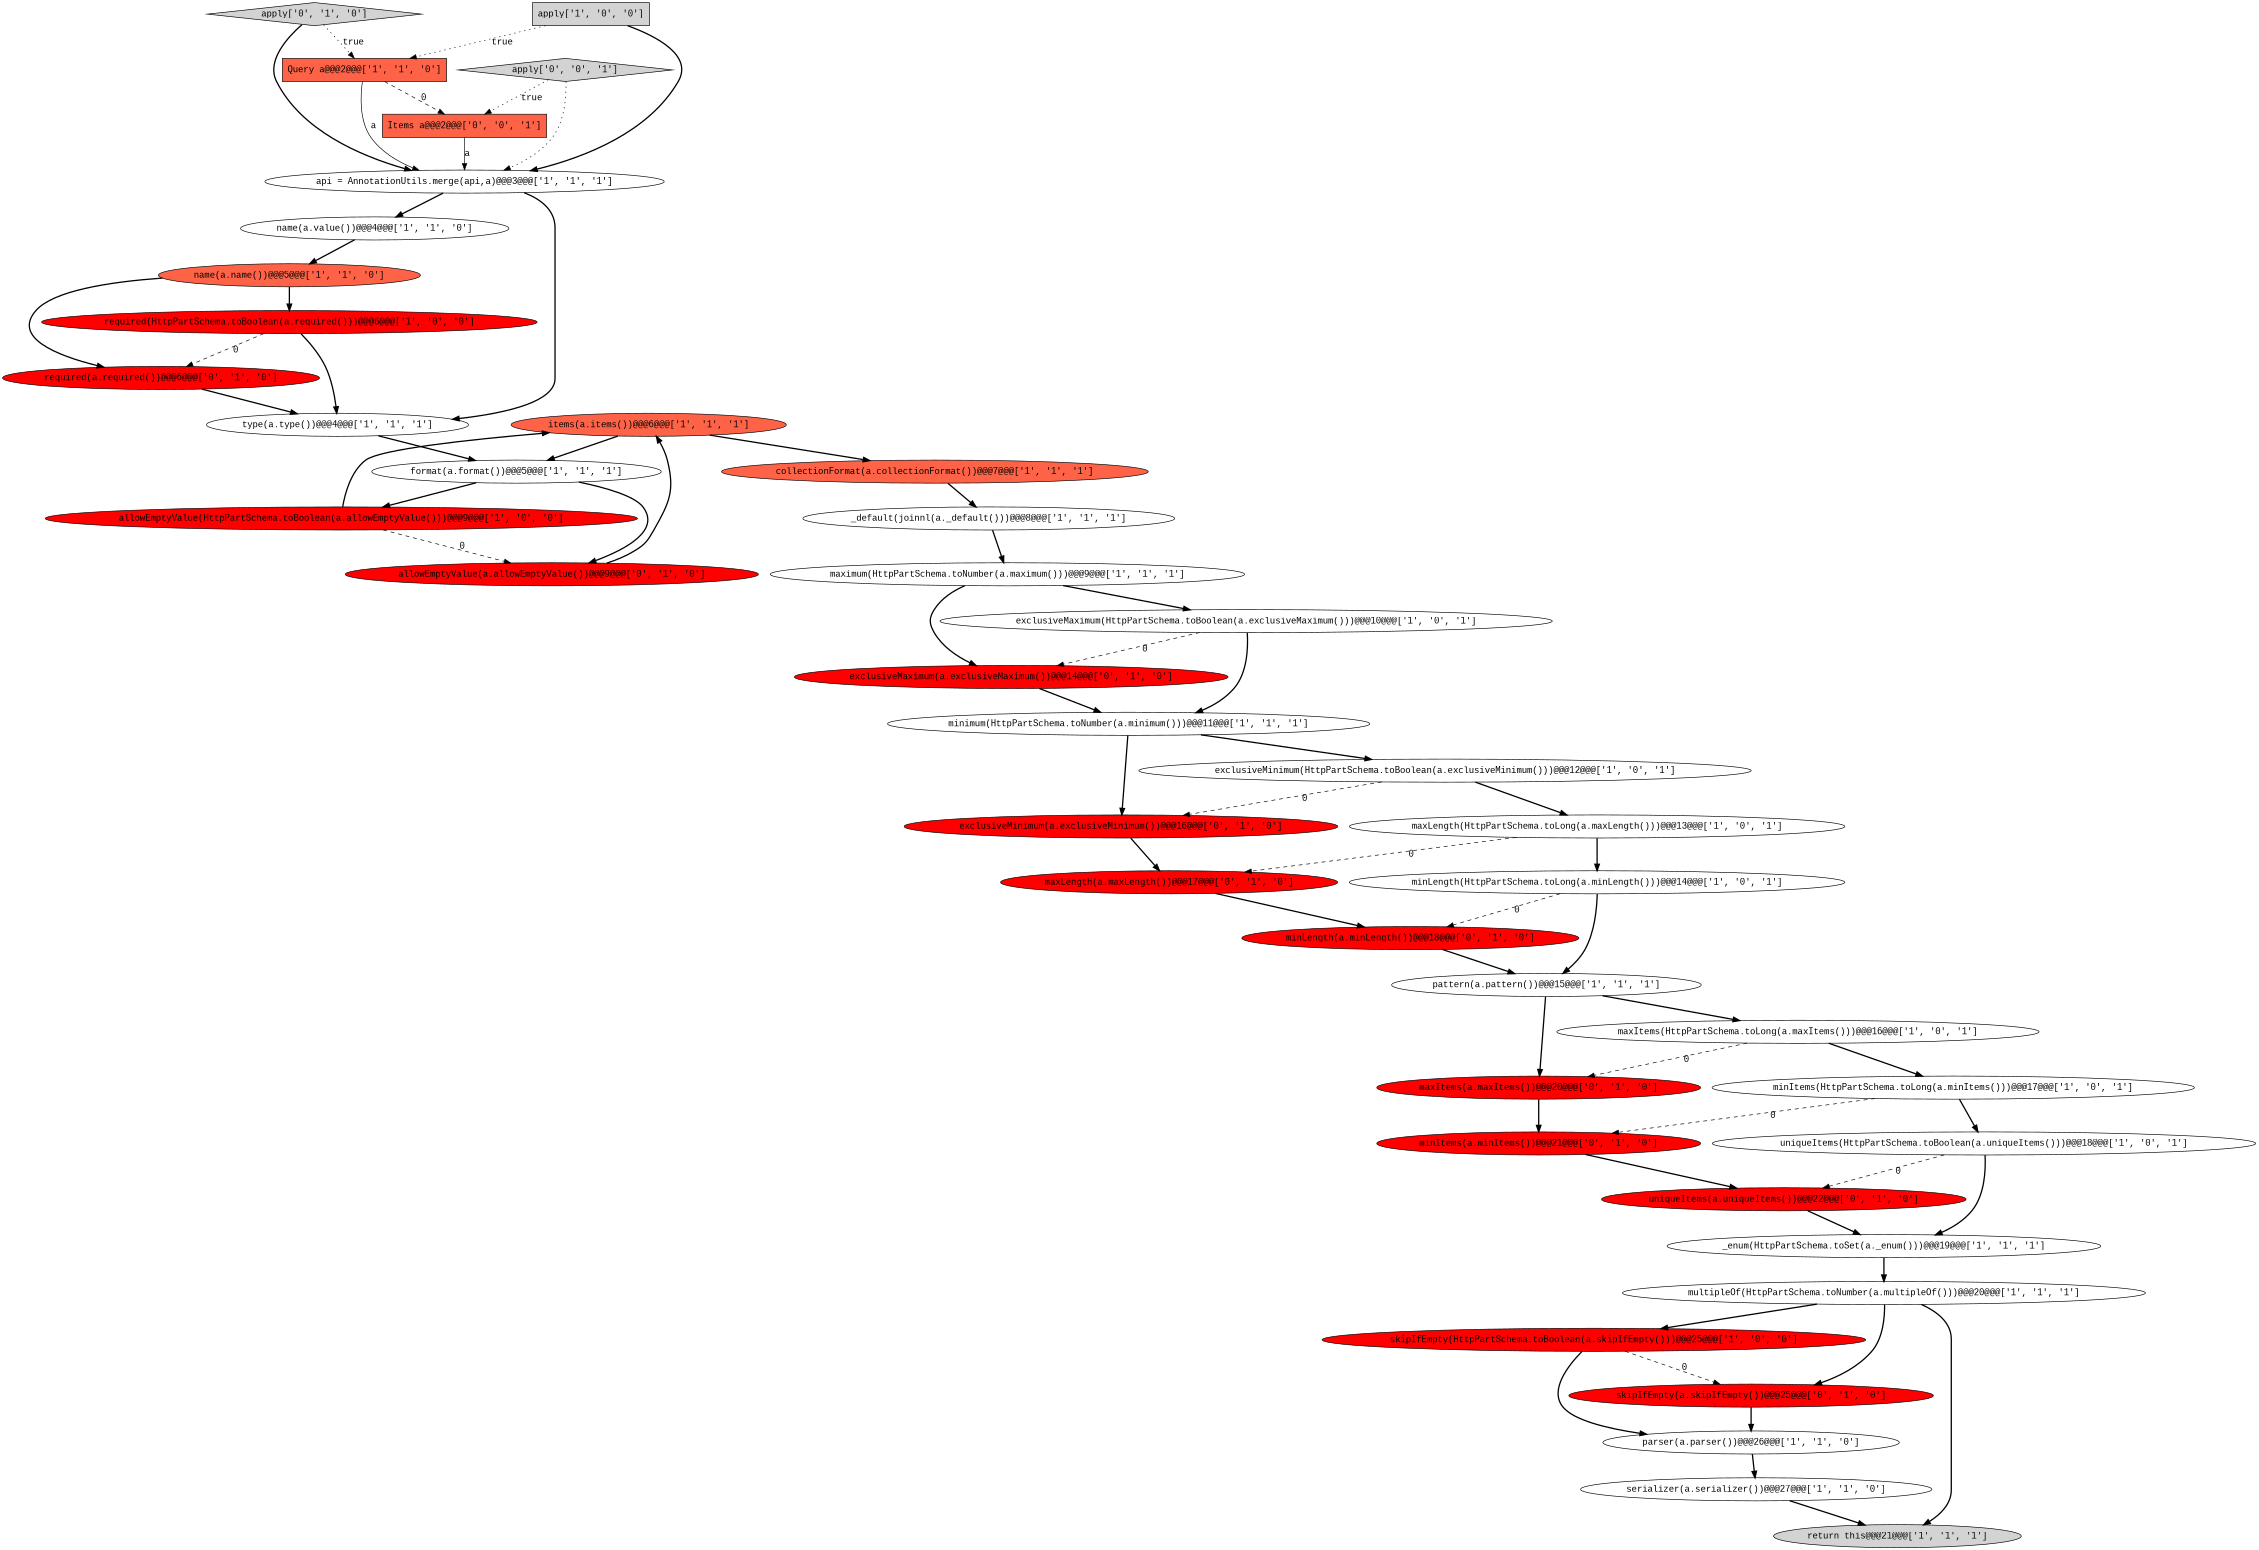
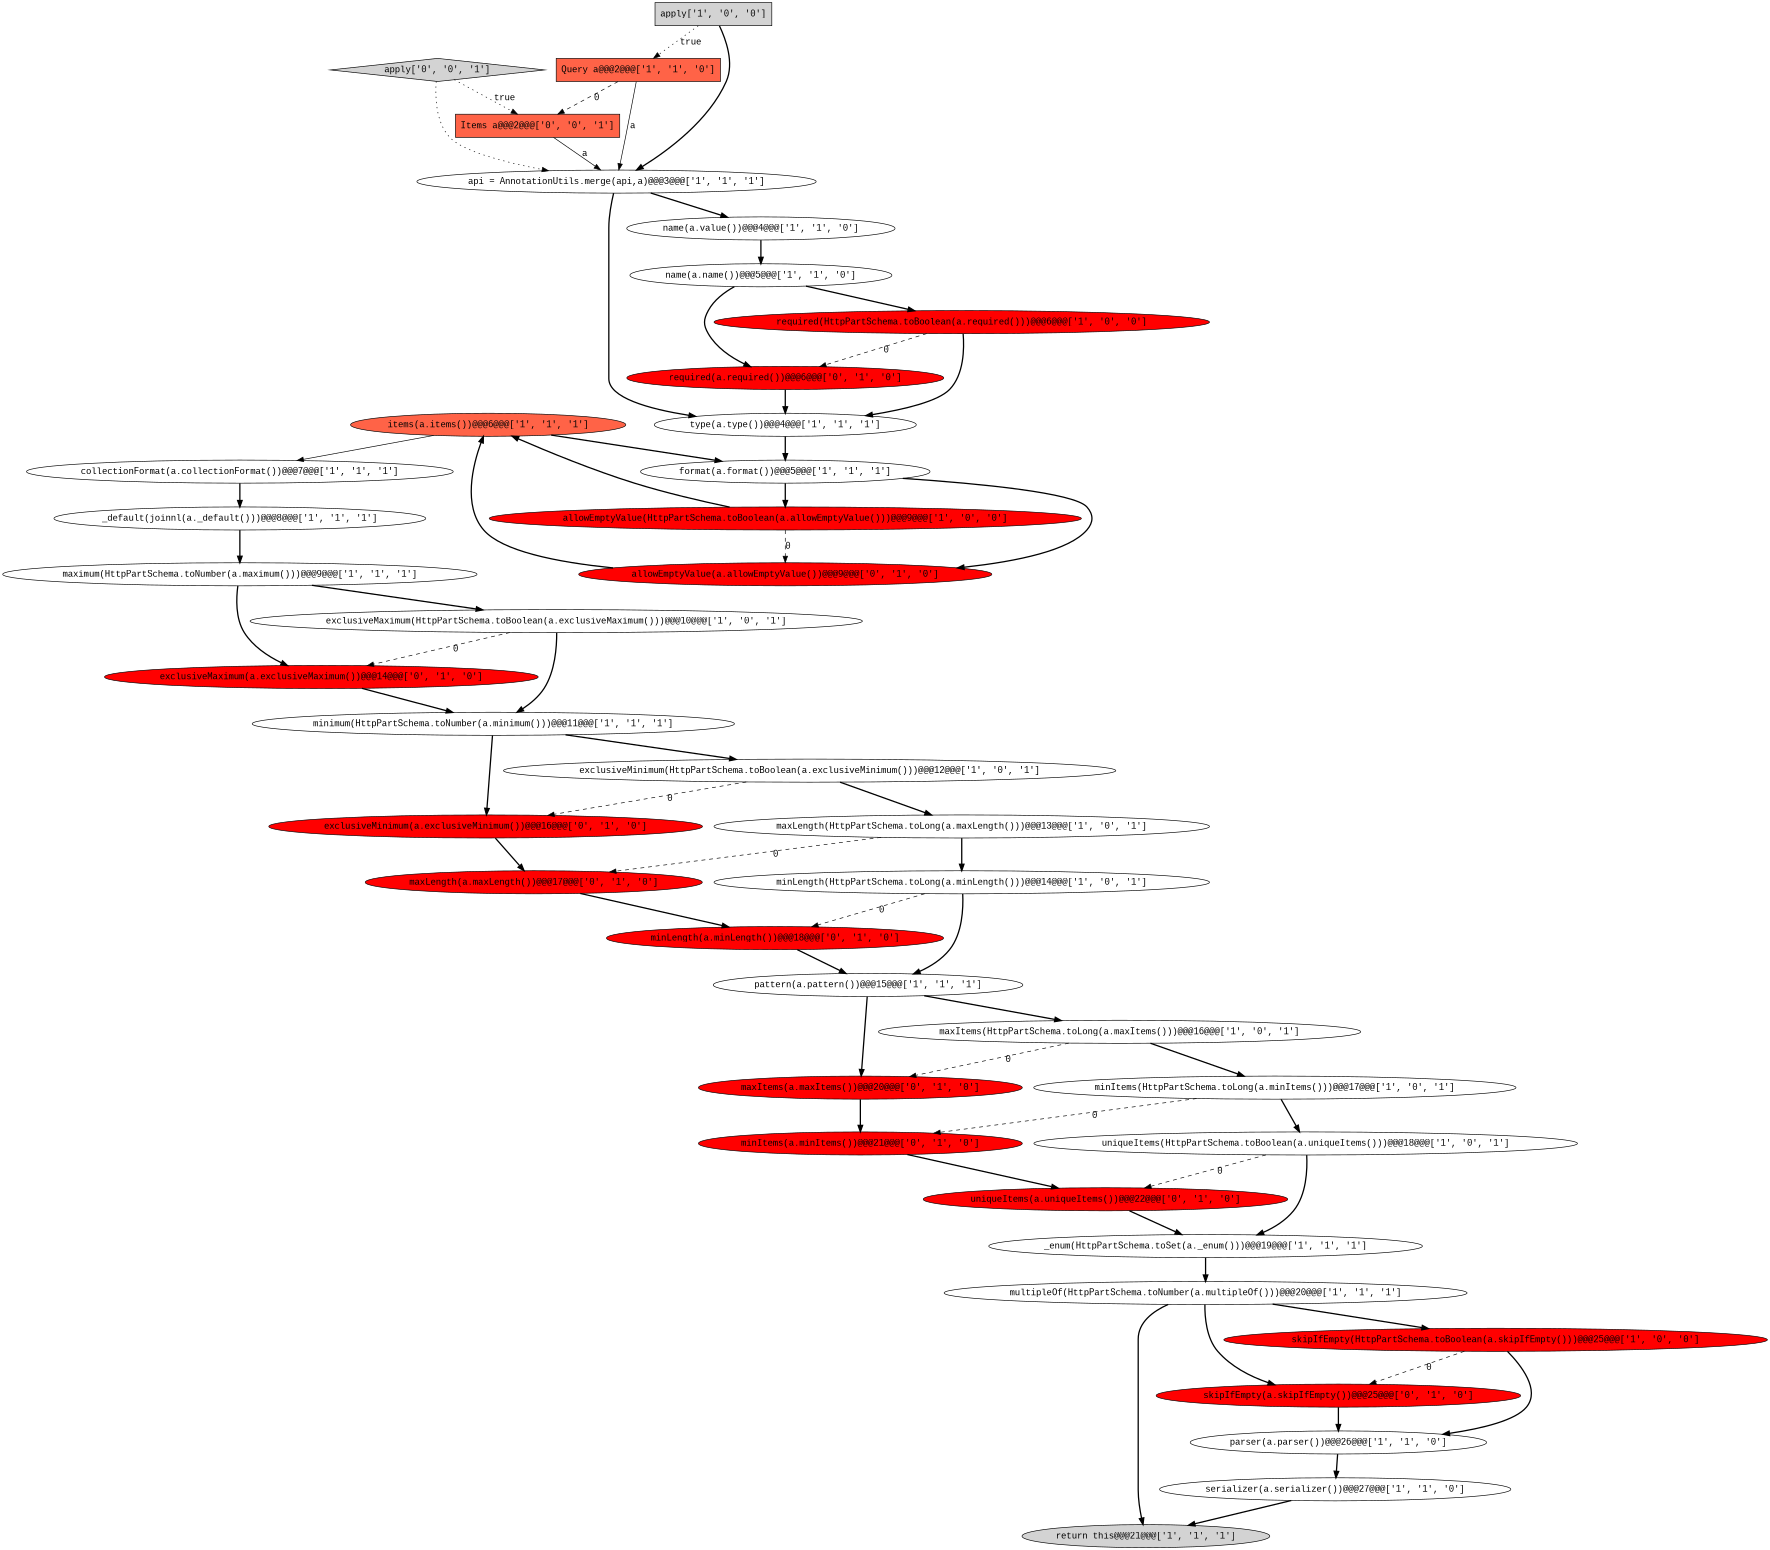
node "apply['0', '1', '0']": removed
node "name(a.name())@@@5@@@['1', '1', '0']": fillcolor tomato -> white
edge "items(a.items())@@@6@@@['1', '1', '1']" -> "collectionFormat(a.collectionFormat())@@@7@@@['1', '1', '1']": style bold -> solid
node "collectionFormat(a.collectionFormat())@@@7@@@['1', '1', '1']": fillcolor tomato -> white
